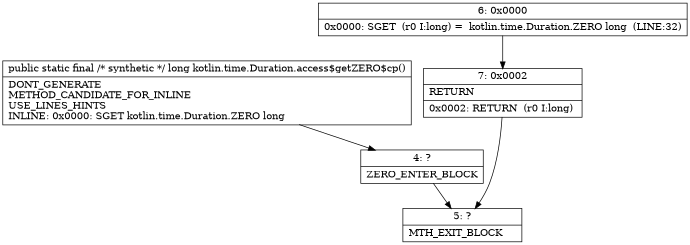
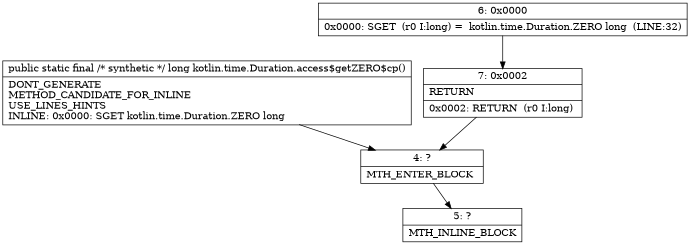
edge "7: 0x0002" -> "5: ?": now "7: 0x0002" -> "4: ?"
node "4: ?": text "ZERO_ENTER_BLOCK" -> "MTH_ENTER_BLOCK"
node "5: ?": text "MTH_EXIT_BLOCK" -> "MTH_INLINE_BLOCK"
